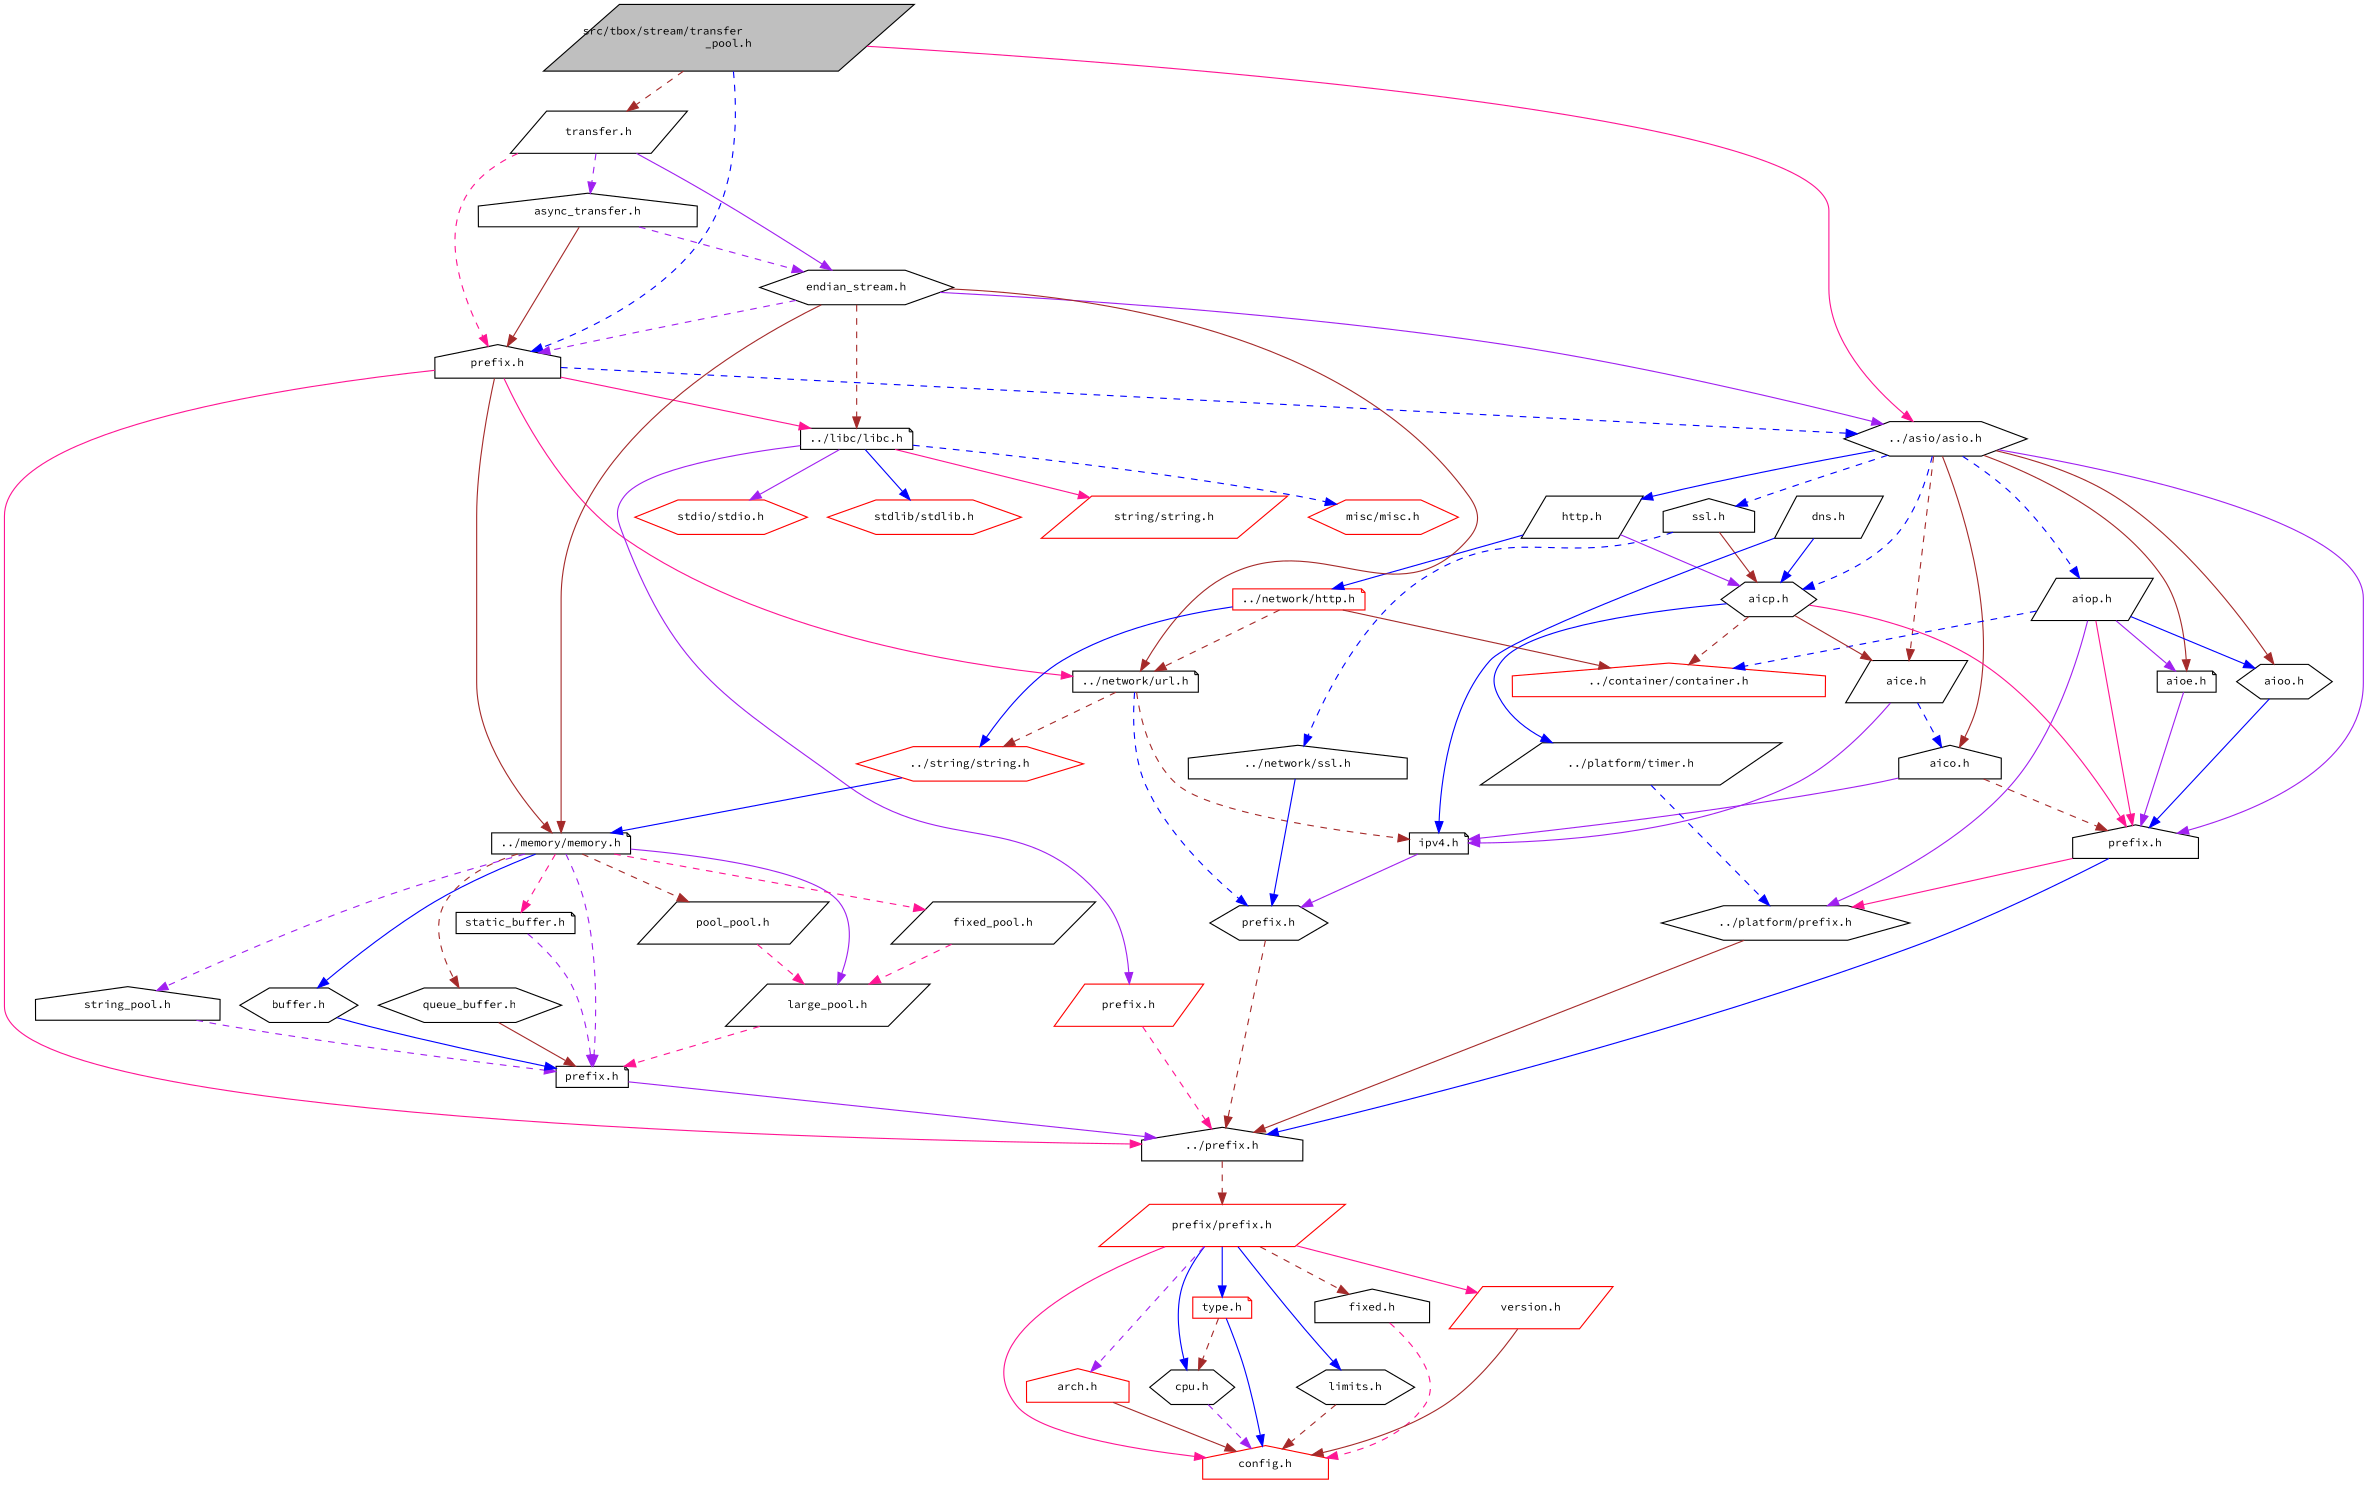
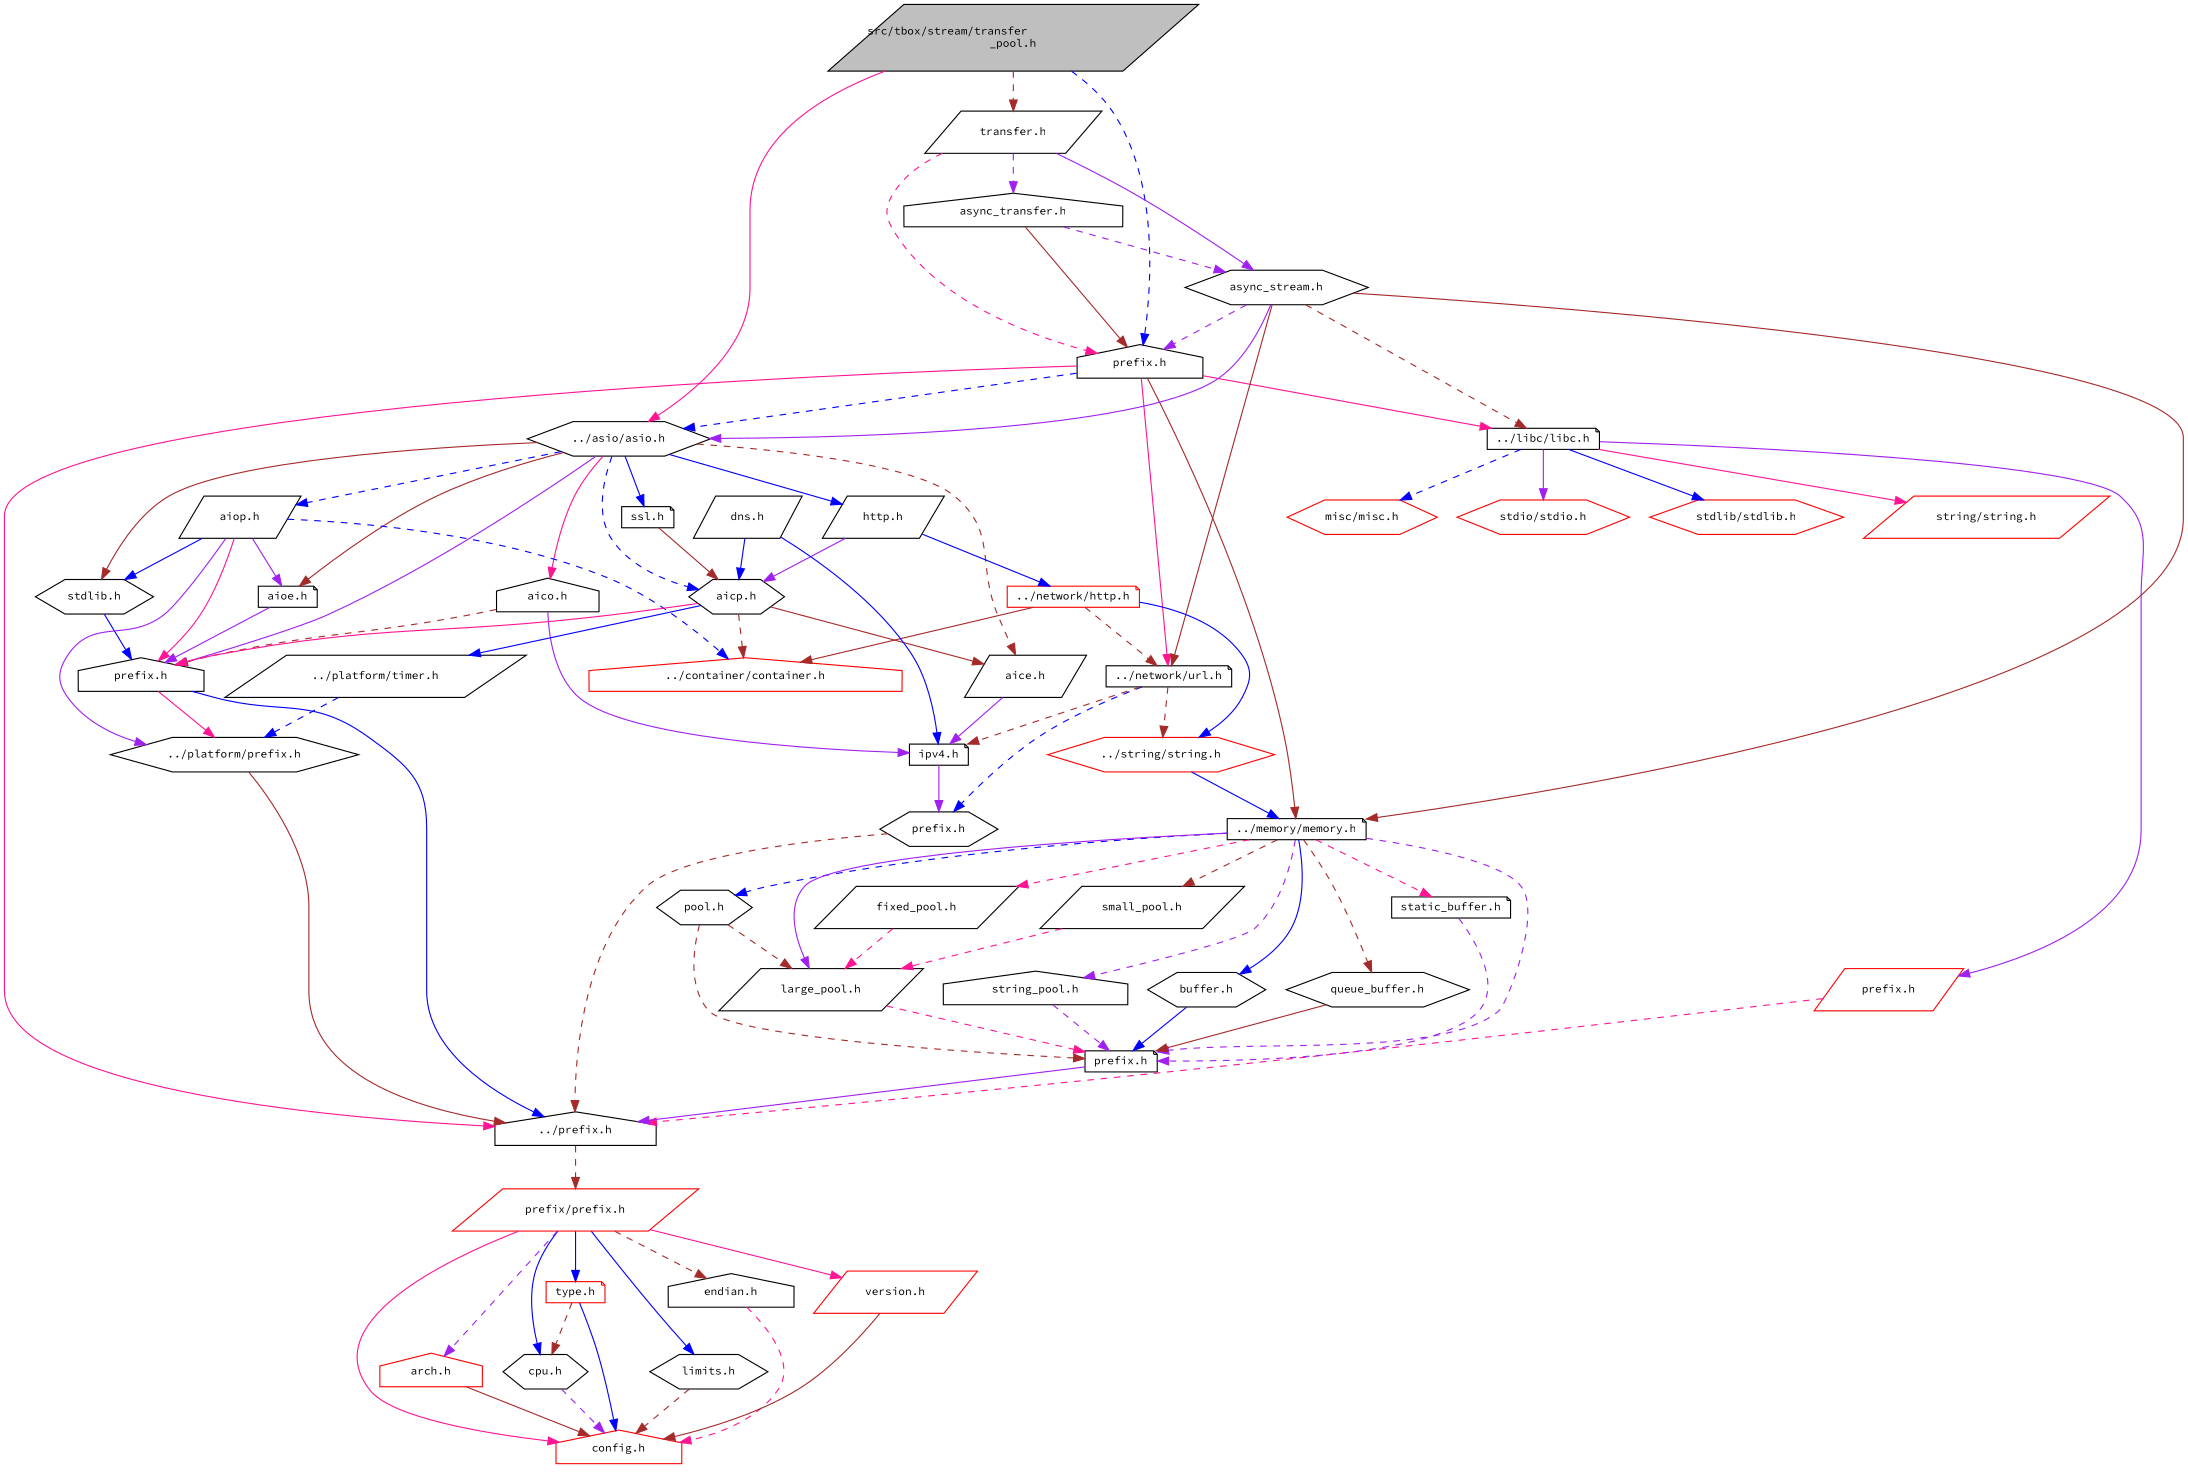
node "endian_stream.h": label "endian_stream.h" -> "async_stream.h"
edge "../asio/asio.h" -> "ssl.h": style dashed -> solid
node "ssl.h": shape house -> note
edge "../asio/asio.h" -> "aico.h": color brown -> deeppink
node "aioo.h": label "aioo.h" -> "stdlib.h"
edge "aice.h" -> "aico.h": removed
node "../network/ssl.h": removed
node "pool.h": added
node "pool_pool.h": label "pool_pool.h" -> "small_pool.h"
node "fixed.h": label "fixed.h" -> "endian.h"
